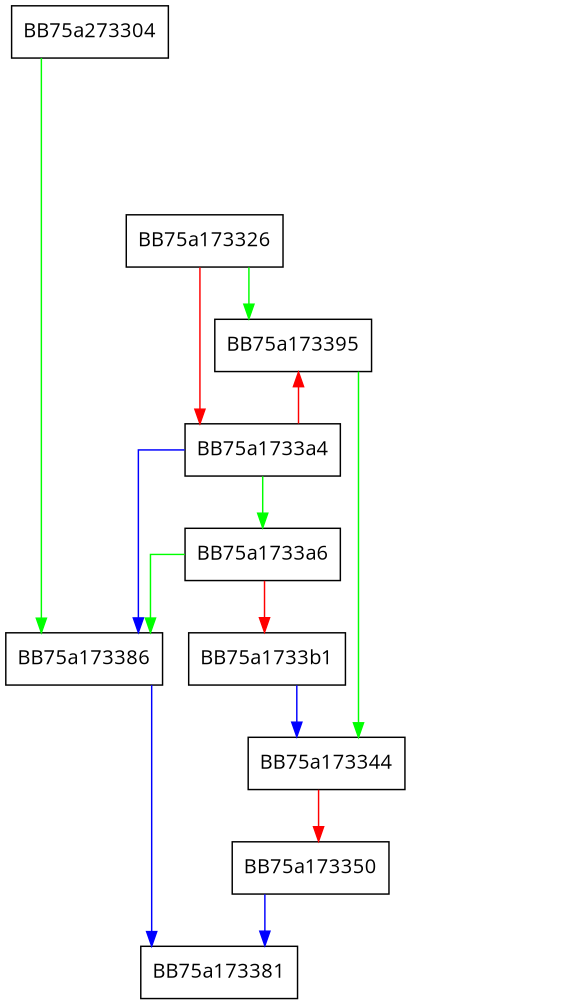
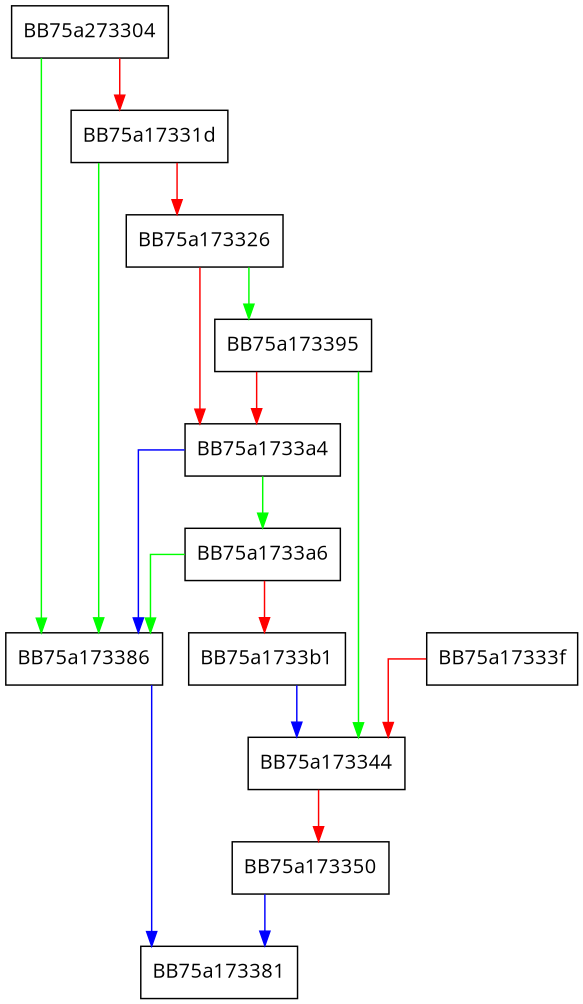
node "BB75a17331d": added
edge "BB75a1733a4" -> "BB75a173395": reversed
node "BB75a17333f": added
